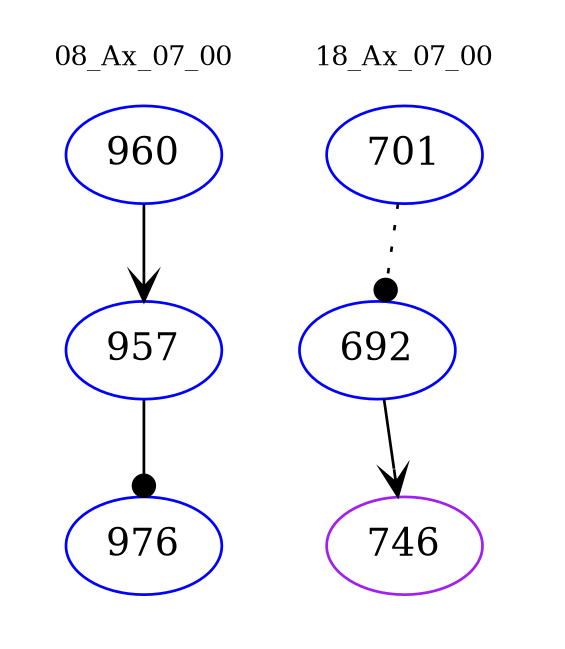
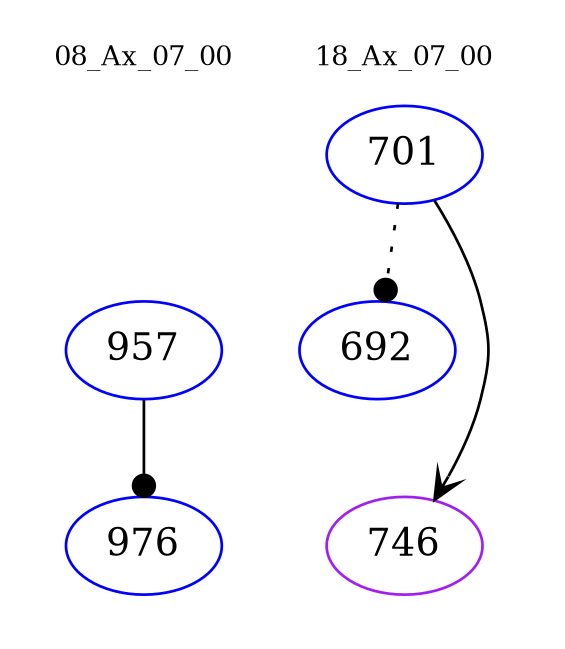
node "960": removed
edge "692" -> "746": now "701" -> "746"
